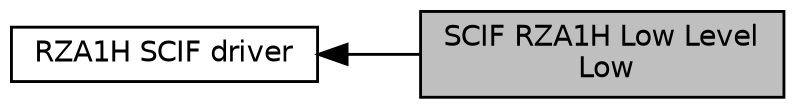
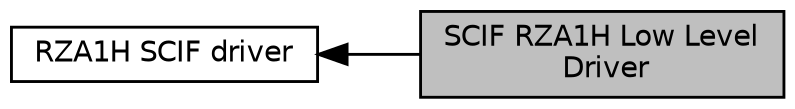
node "SCIF RZA1H Low Level Low": label "SCIF RZA1H Low Level Low" -> "SCIF RZA1H Low Level Driver"
